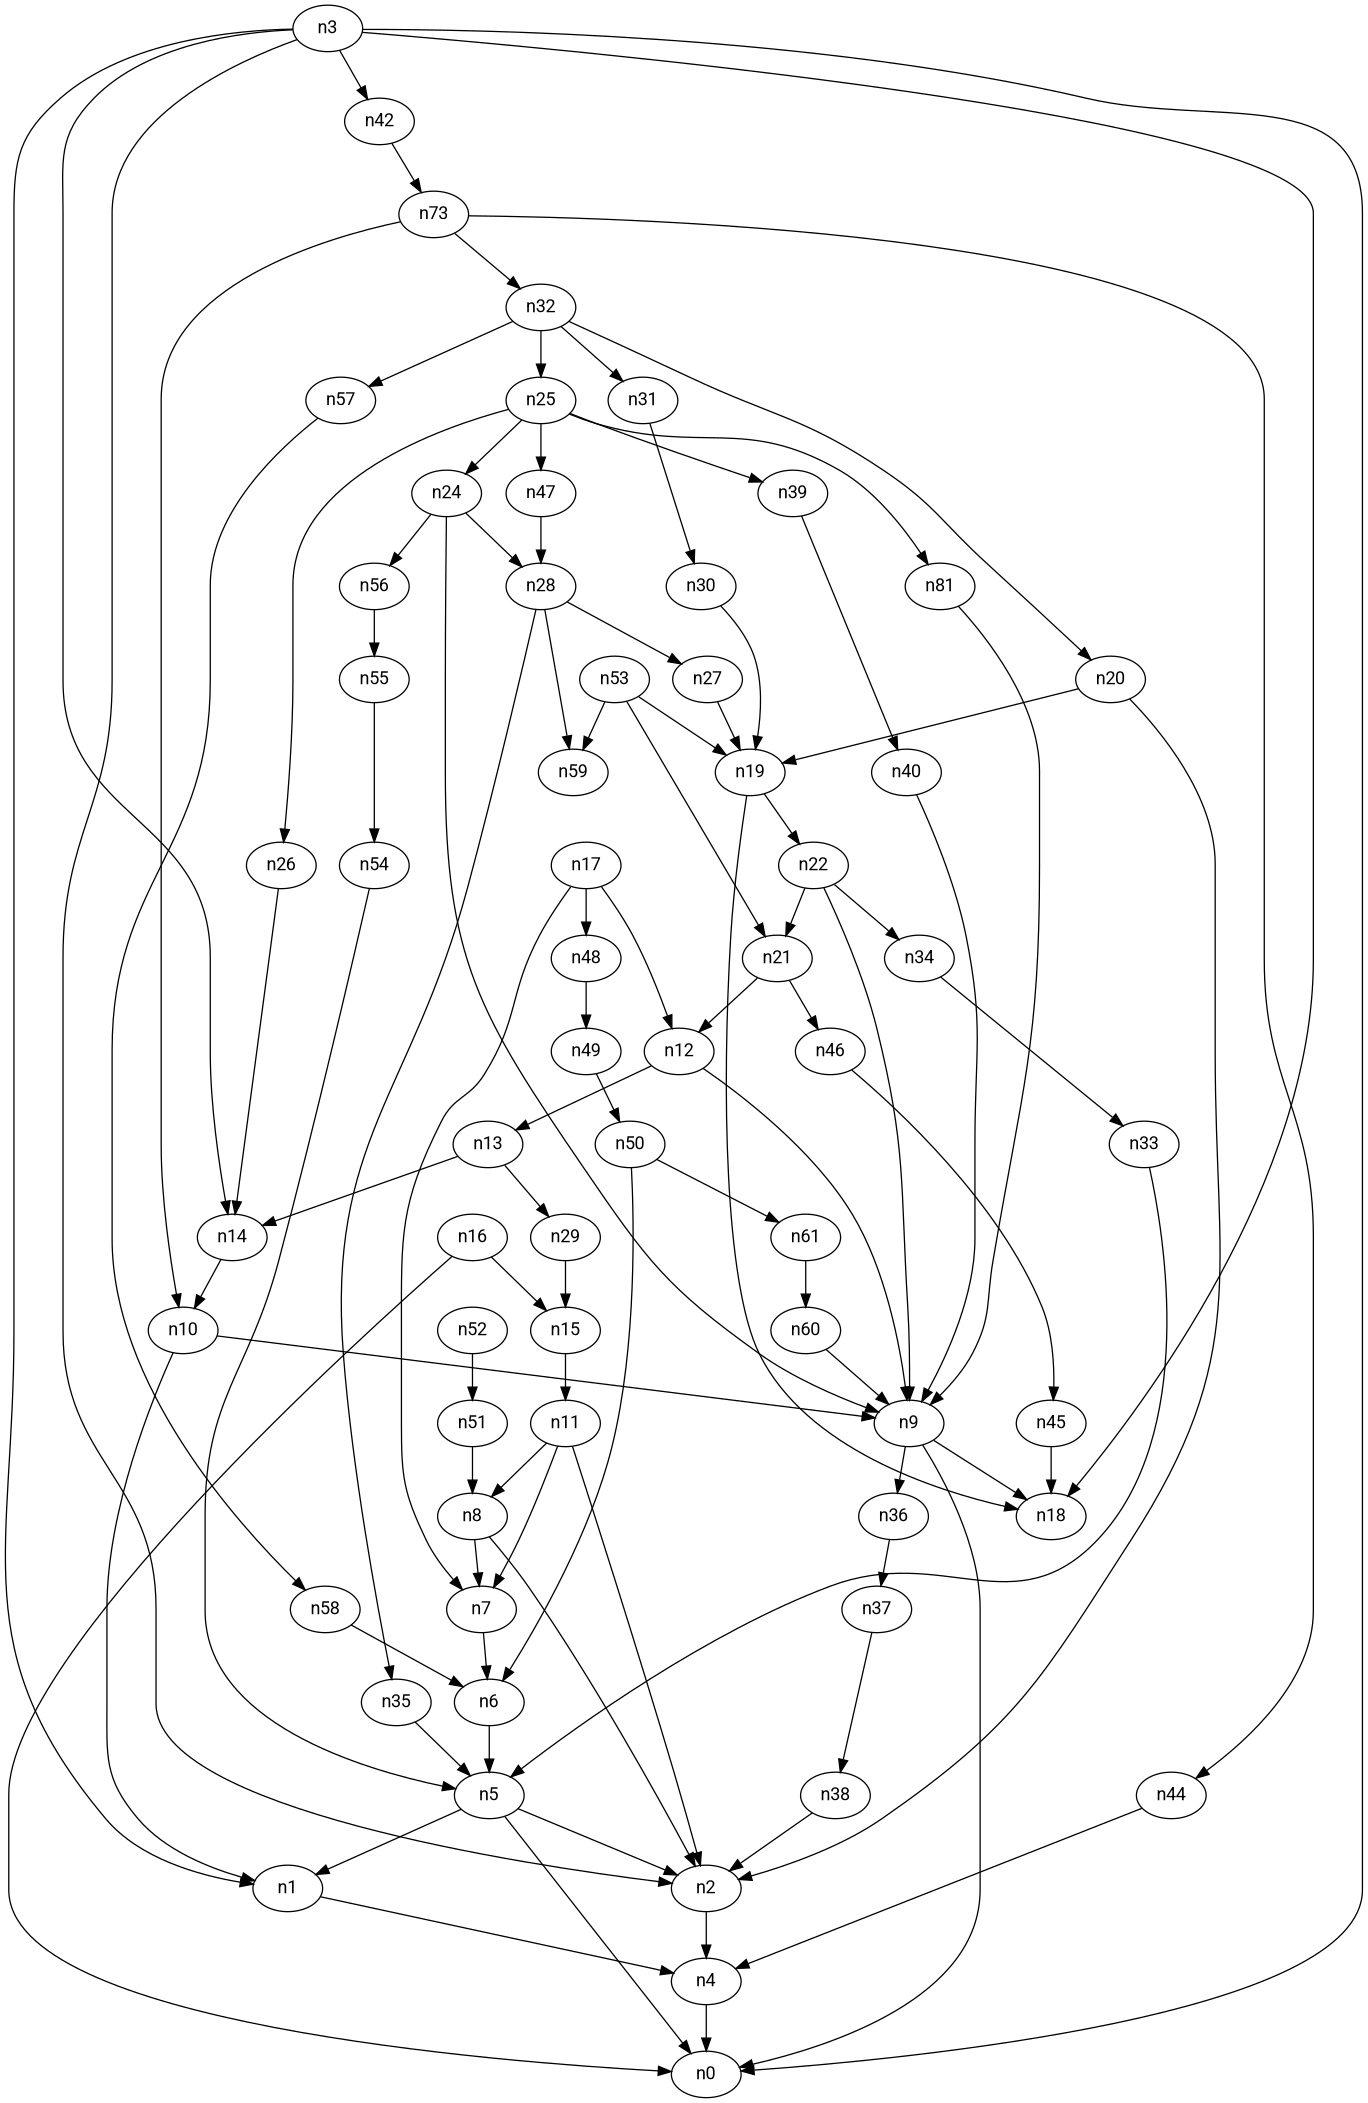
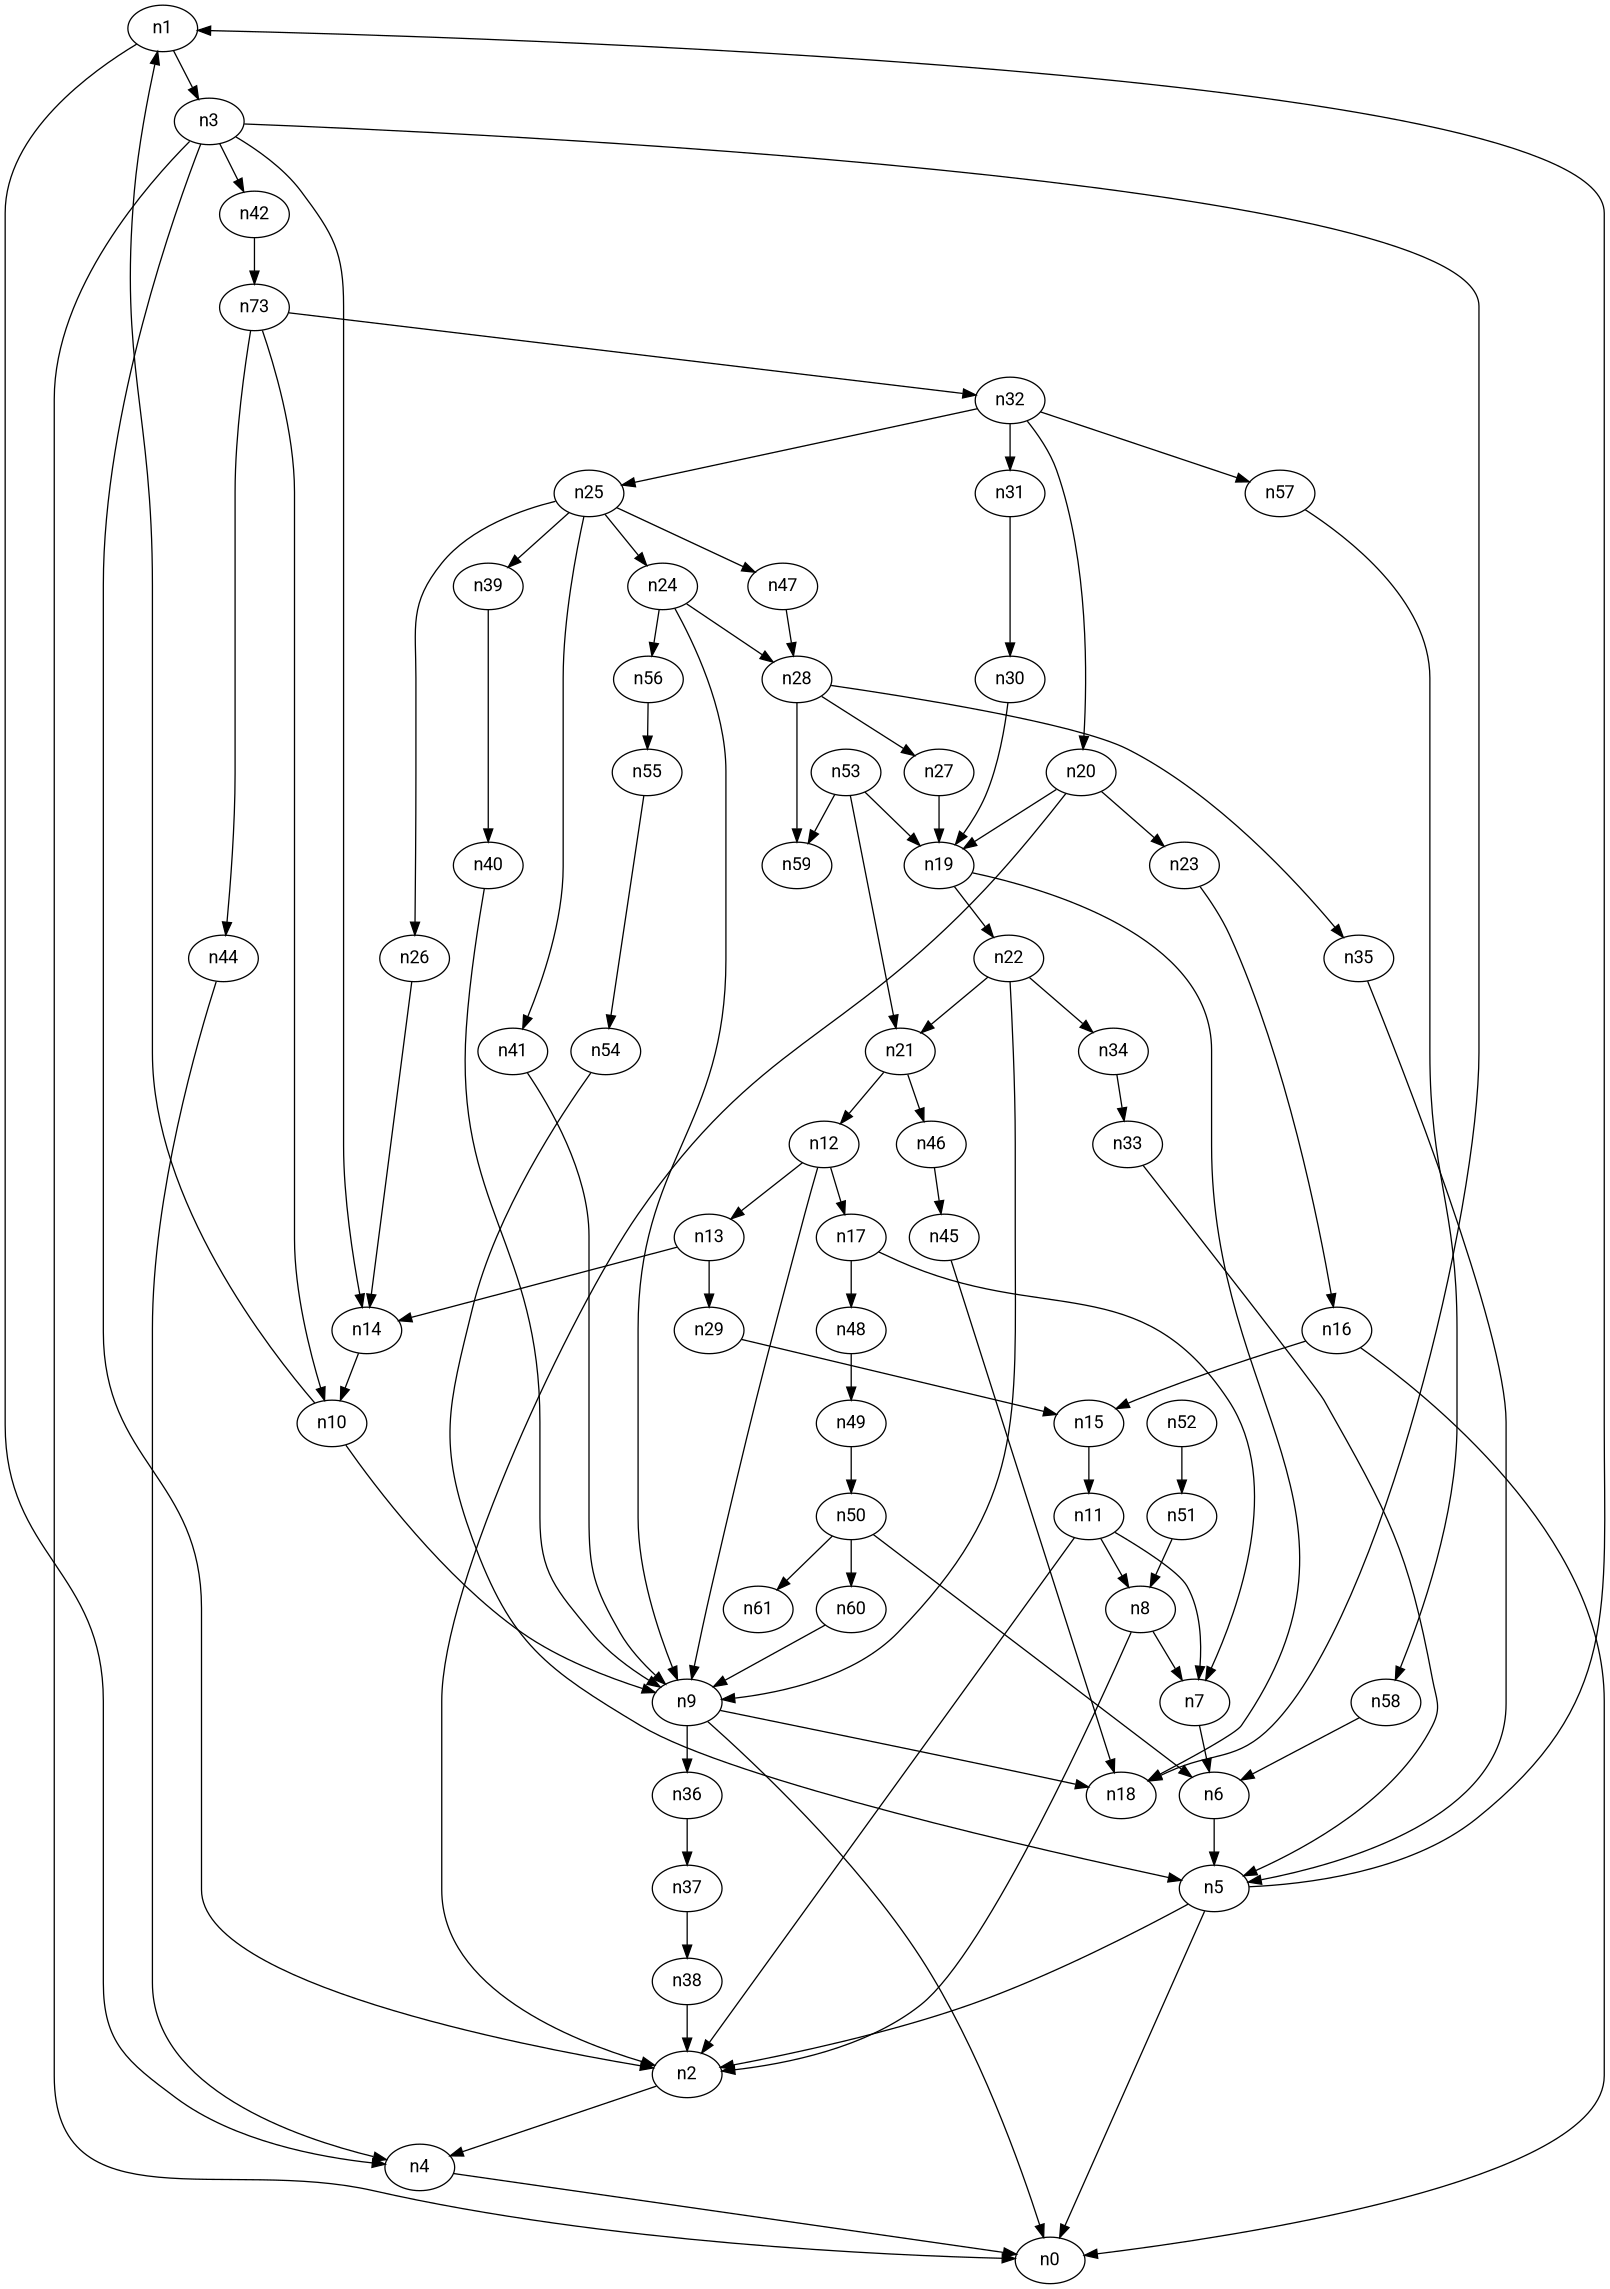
node "n81": label "n81" -> "n41"
node "n23": added
edge "n3" -> "n1": reversed
edge "n17" -> "n12": reversed
edge "n61" -> "n60": now "n50" -> "n60"
